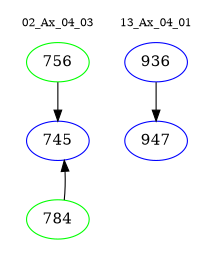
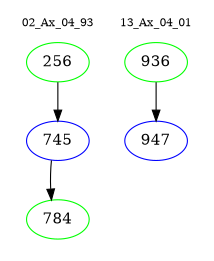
cluster "02_Ax_04_03": label "02_Ax_04_03" -> "02_Ax_04_93"
node "756": label "756" -> "256"
node "936": color blue -> green
edge "784" -> "745": reversed
